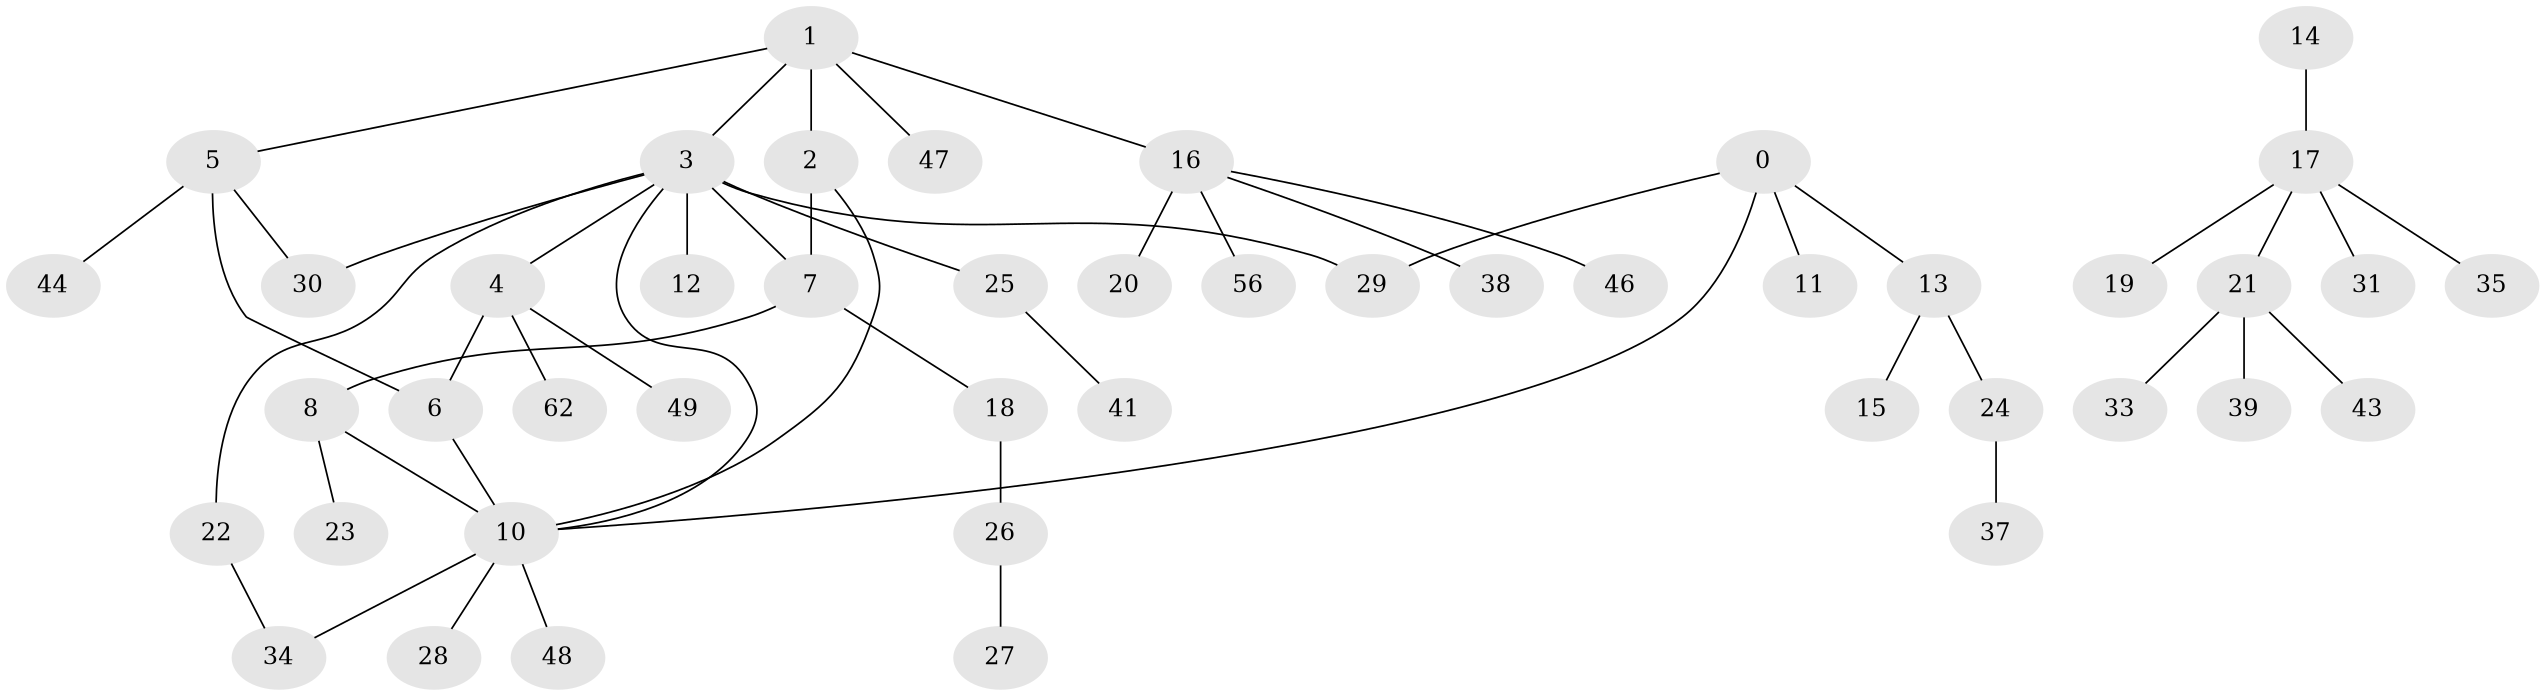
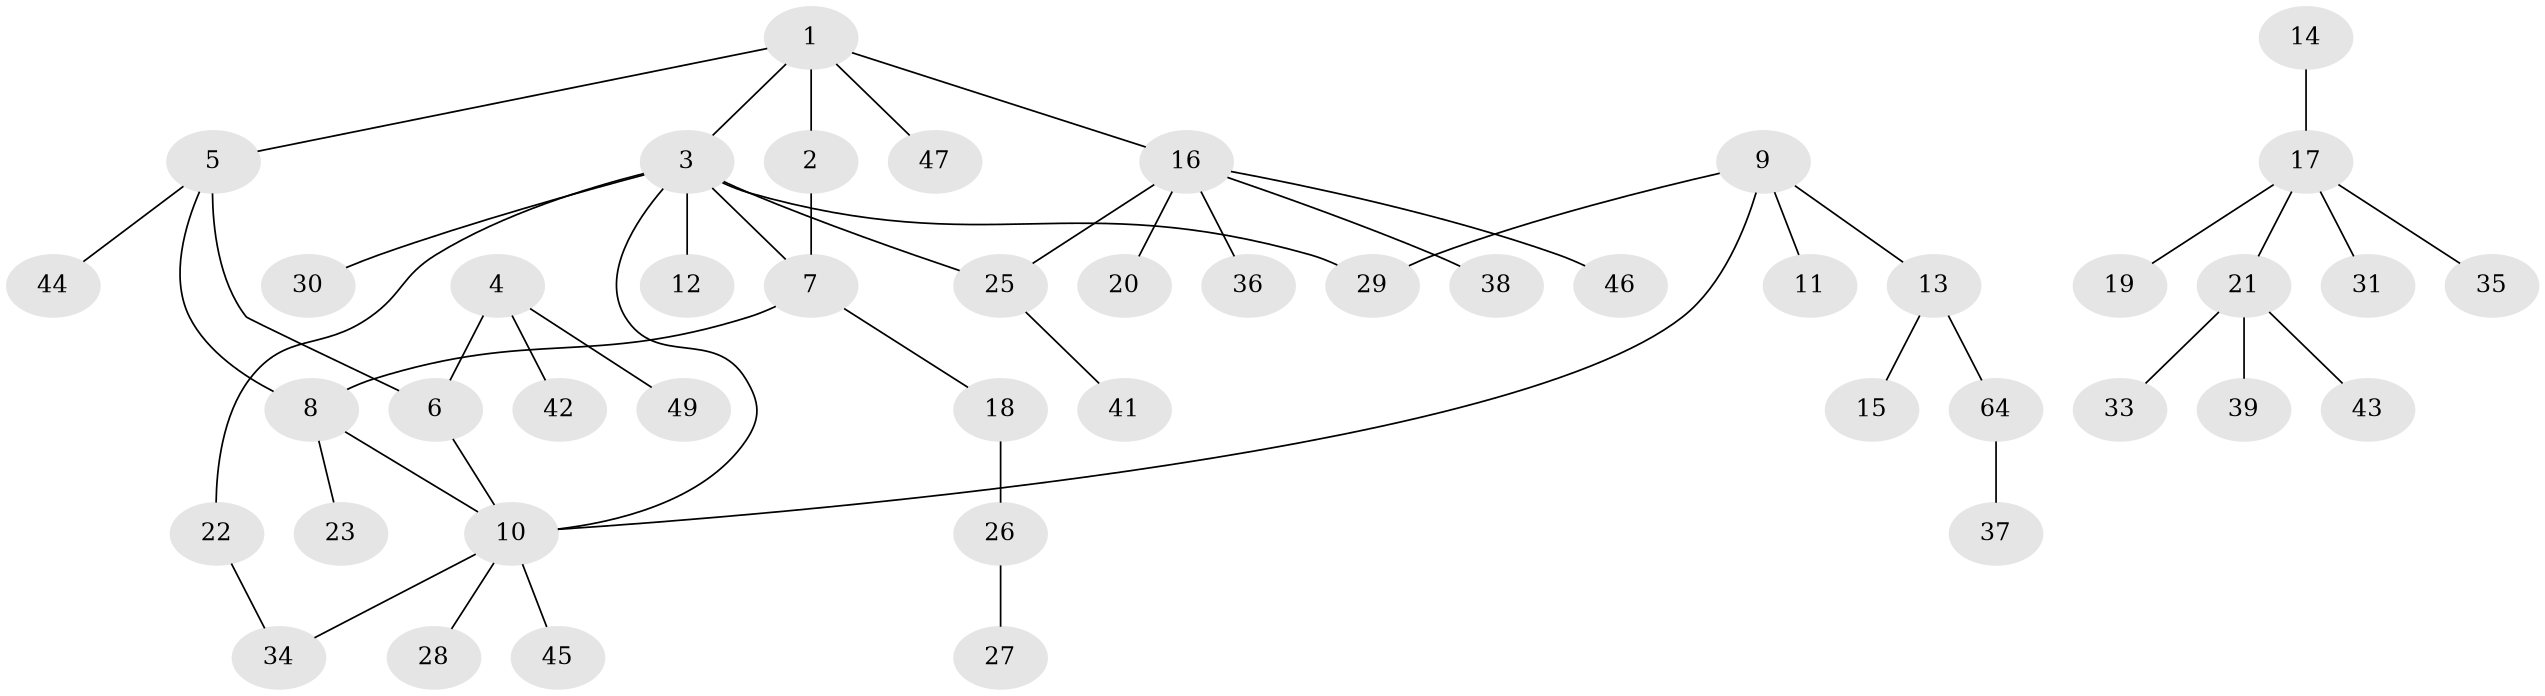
node "0": label "0" -> "9"
edge "5" -- "30": now "5" -- "8"
edge "3" -- "4": removed
edge "16" -- "25": added
node "56": label "56" -> "36"
node "62": label "62" -> "42"
node "24": label "24" -> "64"
edge "2" -- "10": removed
node "48": label "48" -> "45"
